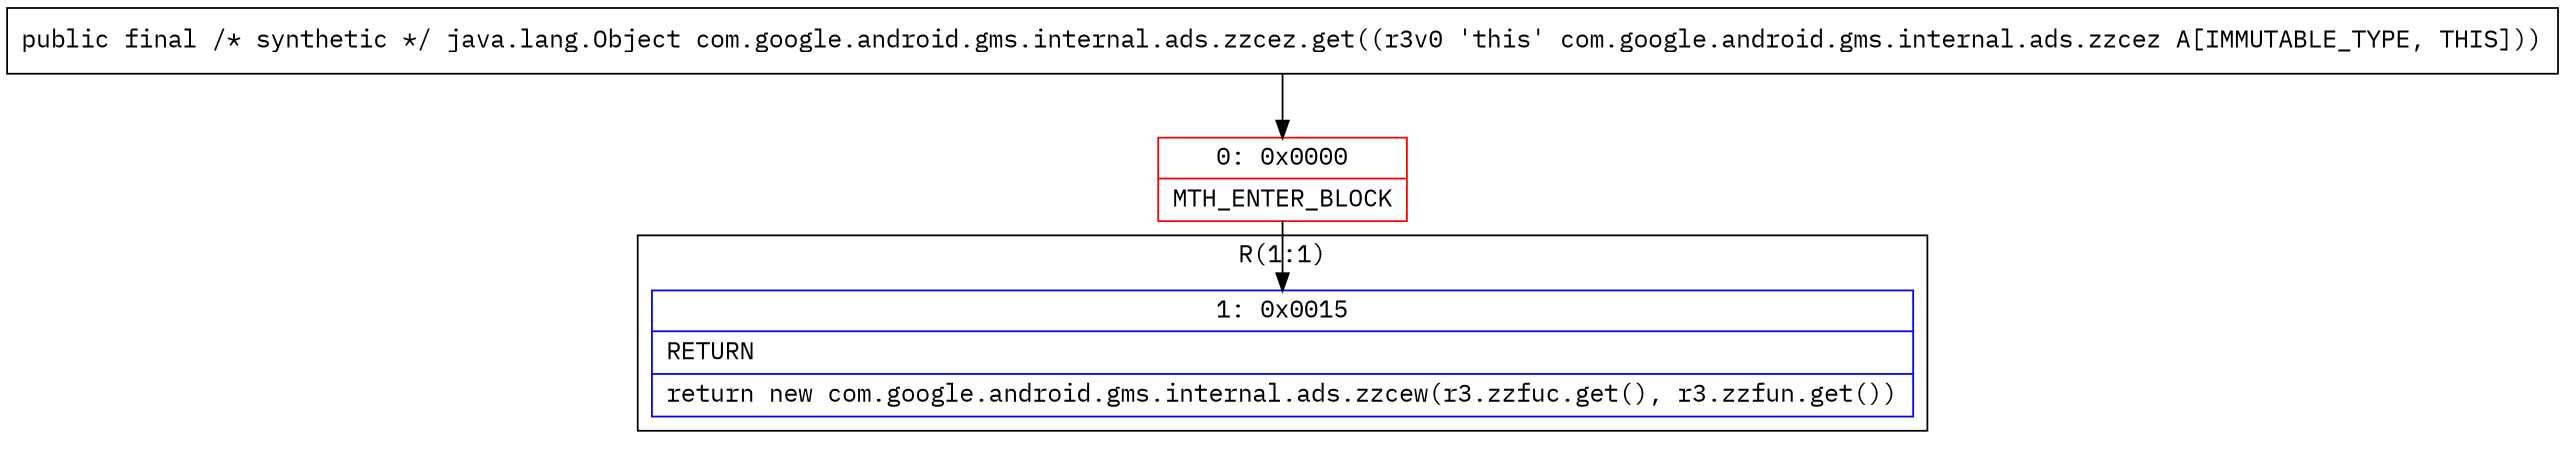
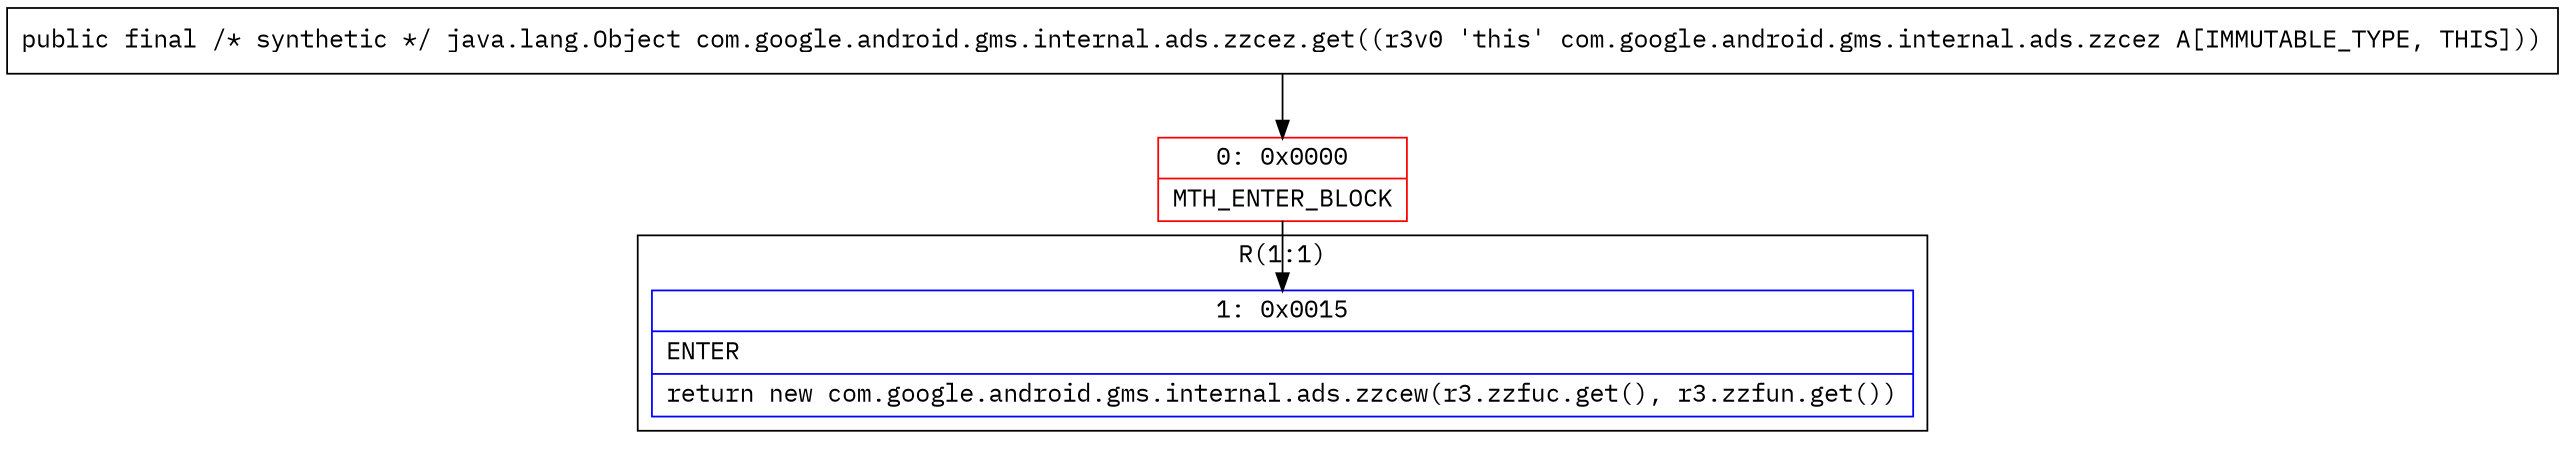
node "1: 0x0015": text "RETURN" -> "ENTER"
